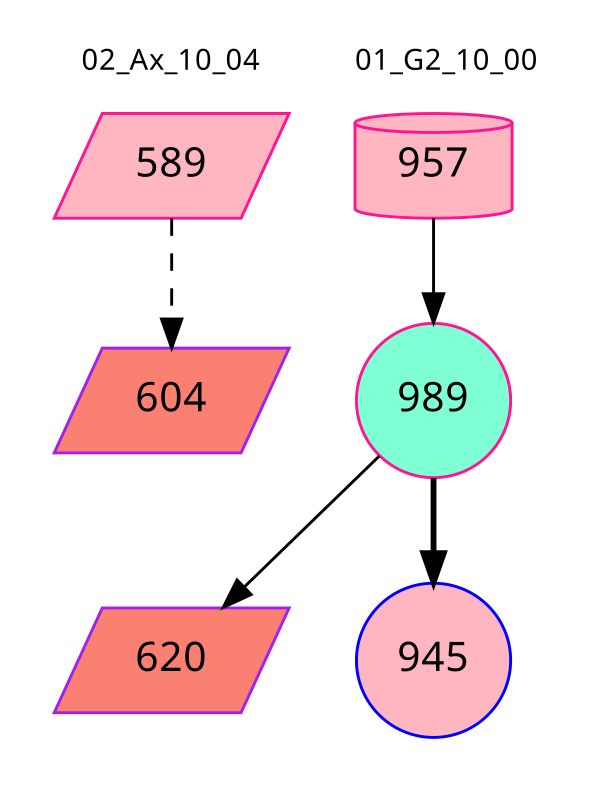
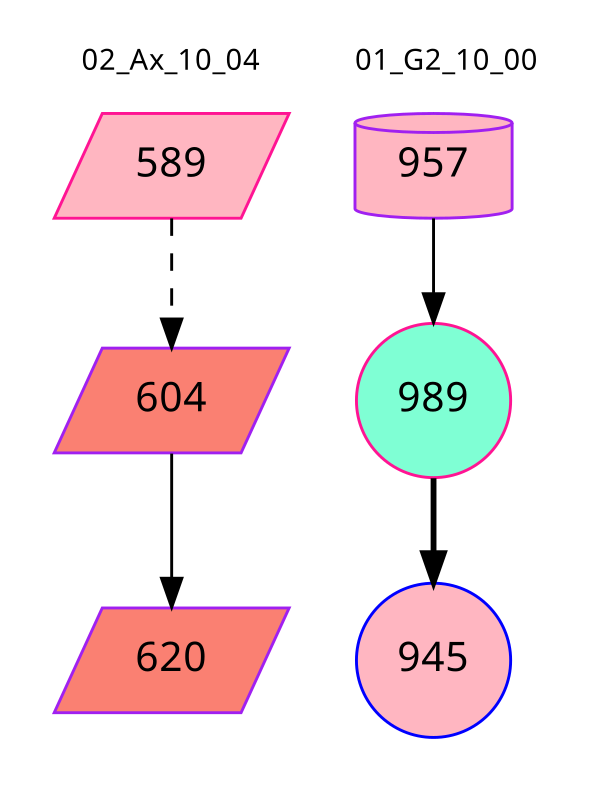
node "957": color deeppink -> purple
edge "989" -> "620": now "604" -> "620"
